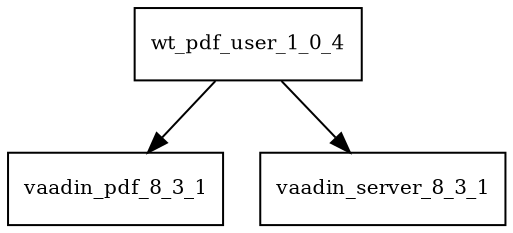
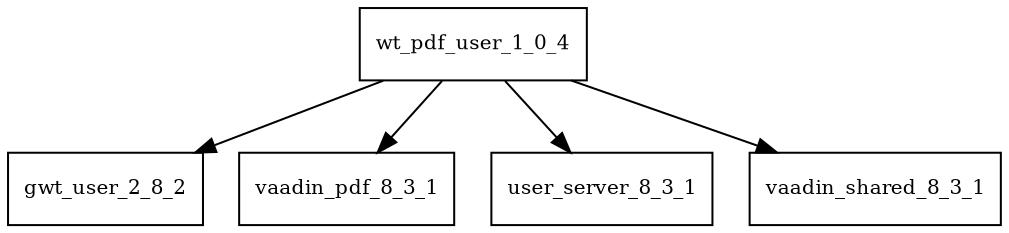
node "gwt_user_2_8_2": added
node "vaadin_server_8_3_1": label "vaadin_server_8_3_1" -> "user_server_8_3_1"
node "vaadin_shared_8_3_1": added
